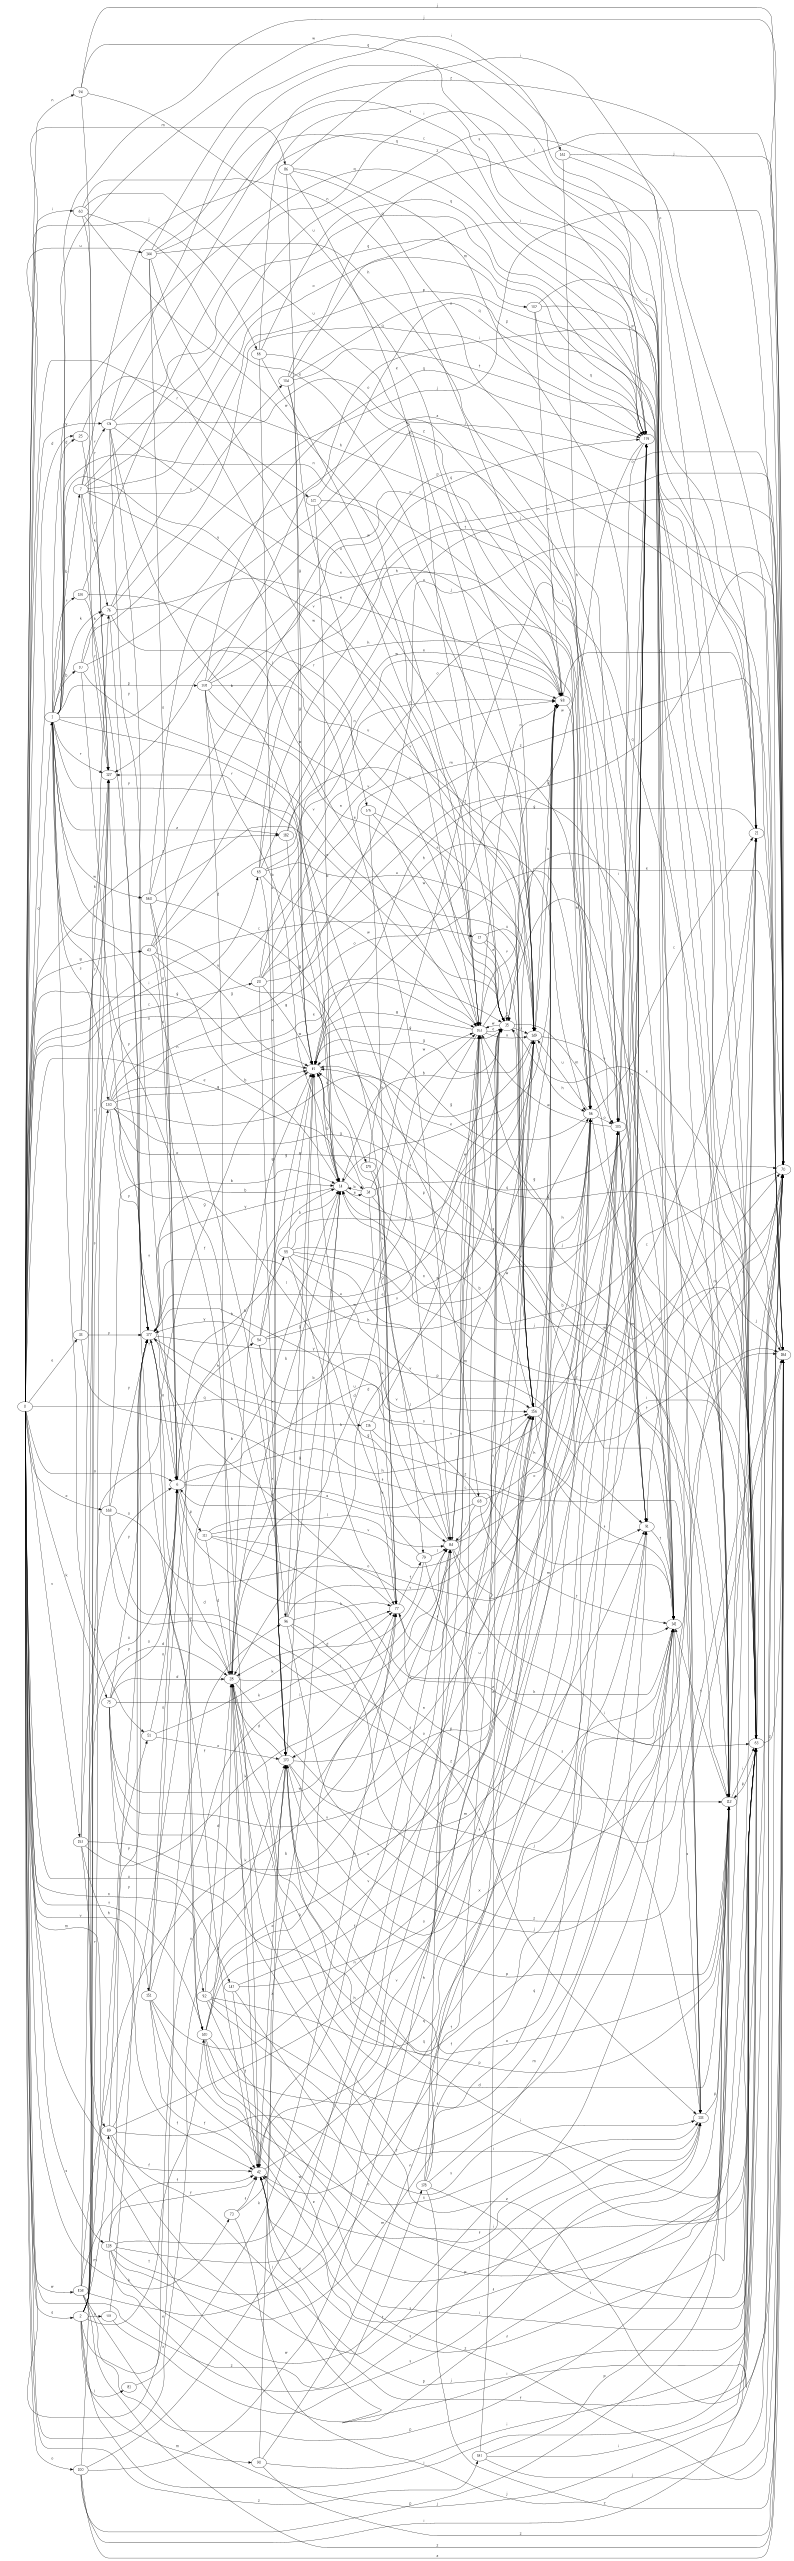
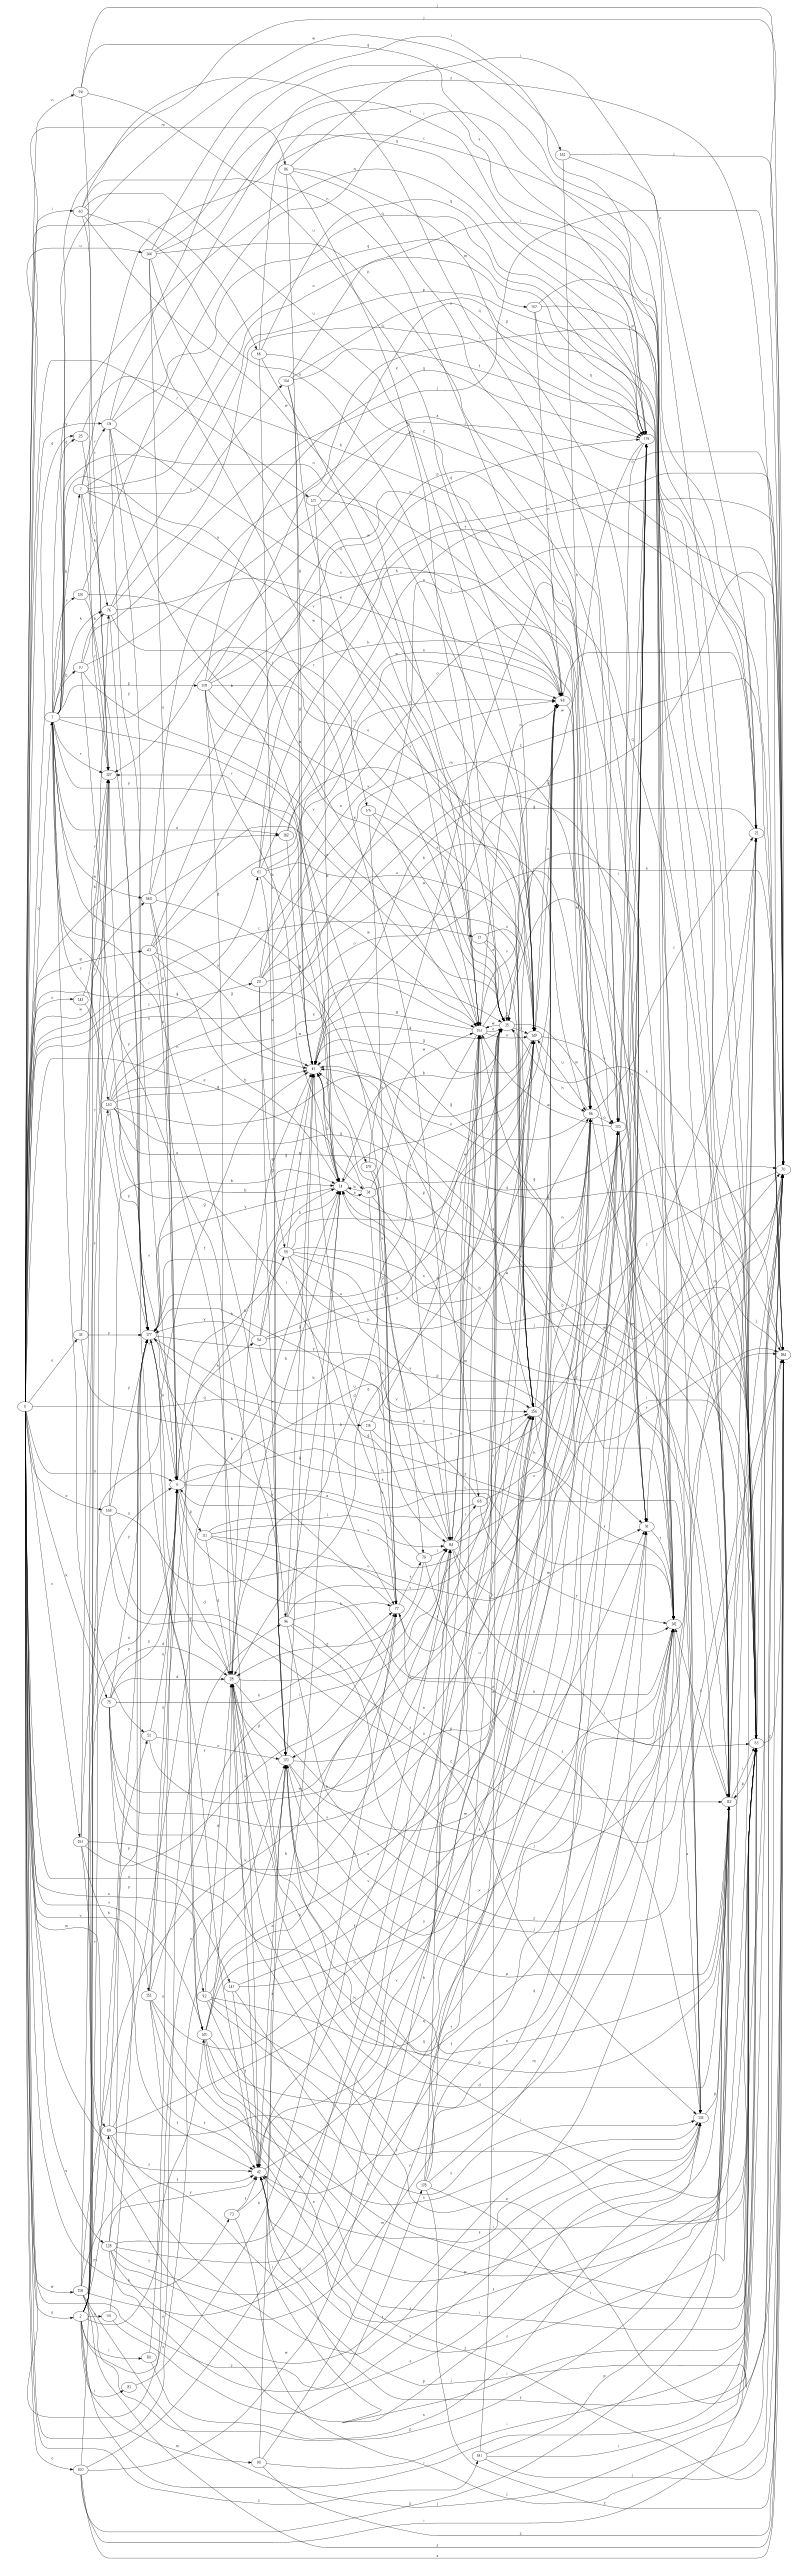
edge "104" -> "70": removed, label "j"
edge "7" -> "184": removed, label "z"
edge "174" -> "105": now "60" -> "105"
node "65": label "65" -> "61"
node "143": added
edge "20" -> "49": now "20" -> "55"
edge "0" -> "560": added, label "w"
edge "28" -> "163": removed, label "w"
edge "54" -> "170": removed, label "x"
edge "68" -> "84": reversed
edge "51" -> "77": now "51" -> "35"
node "458": label "458" -> "158"
node "80": added
